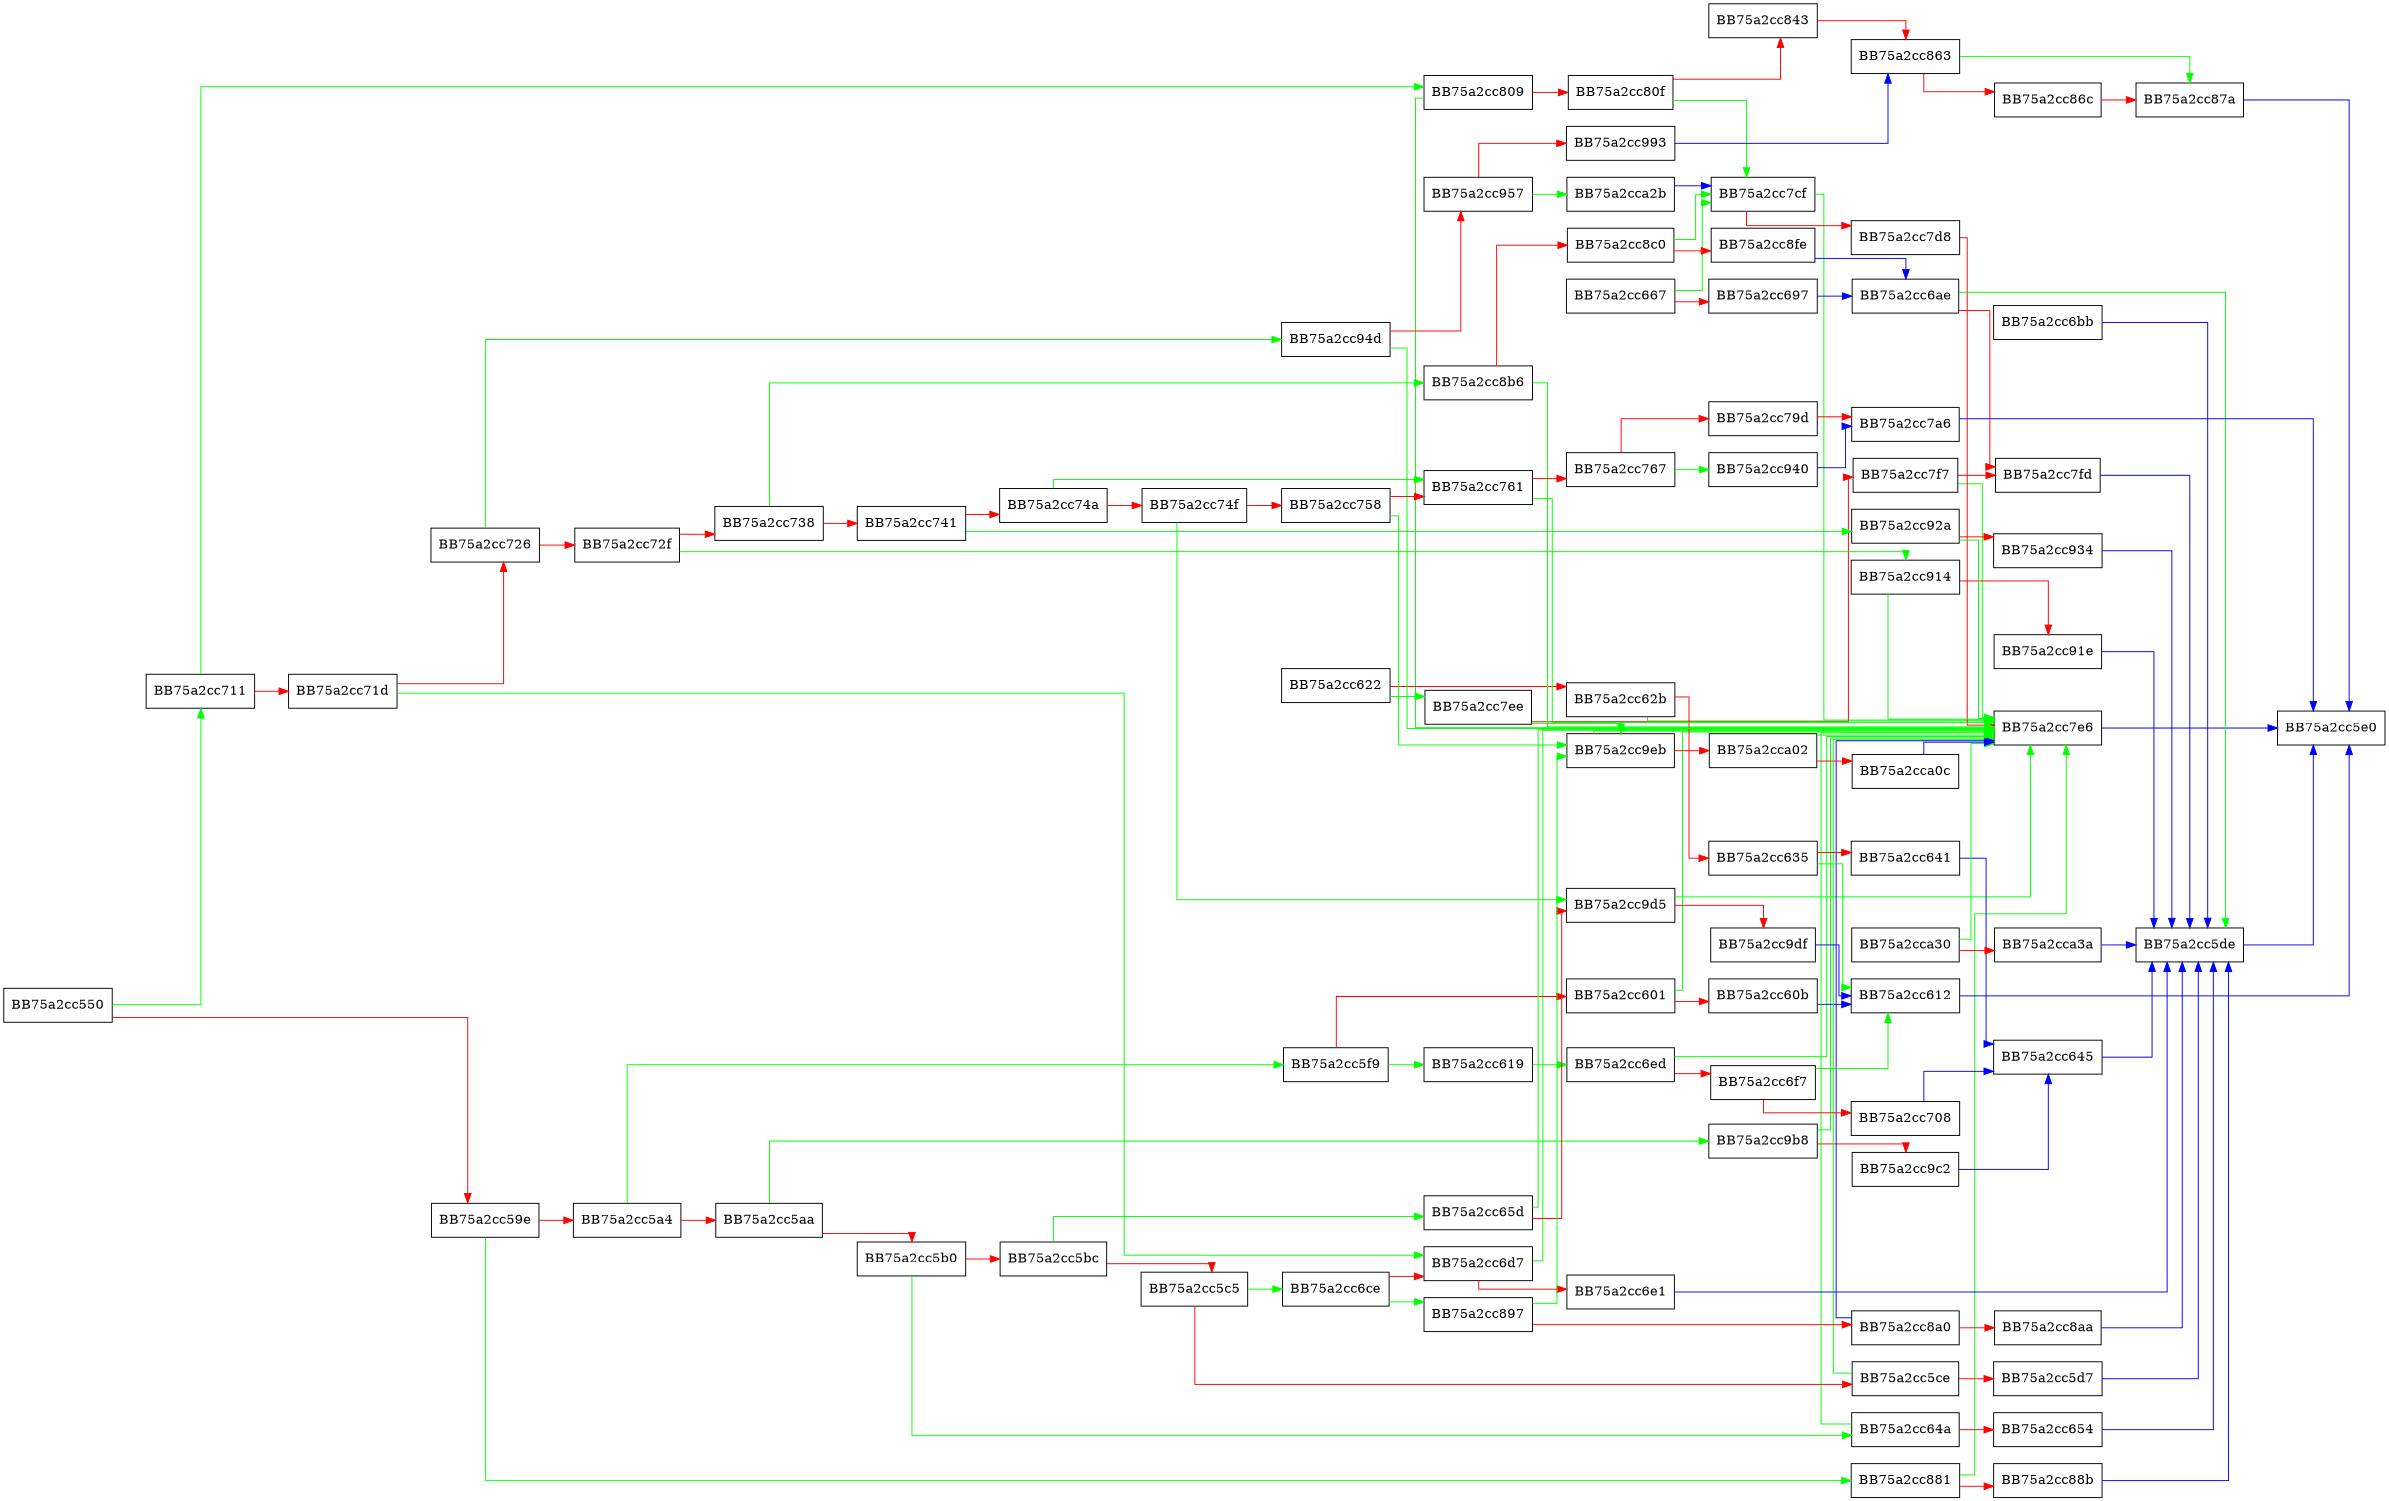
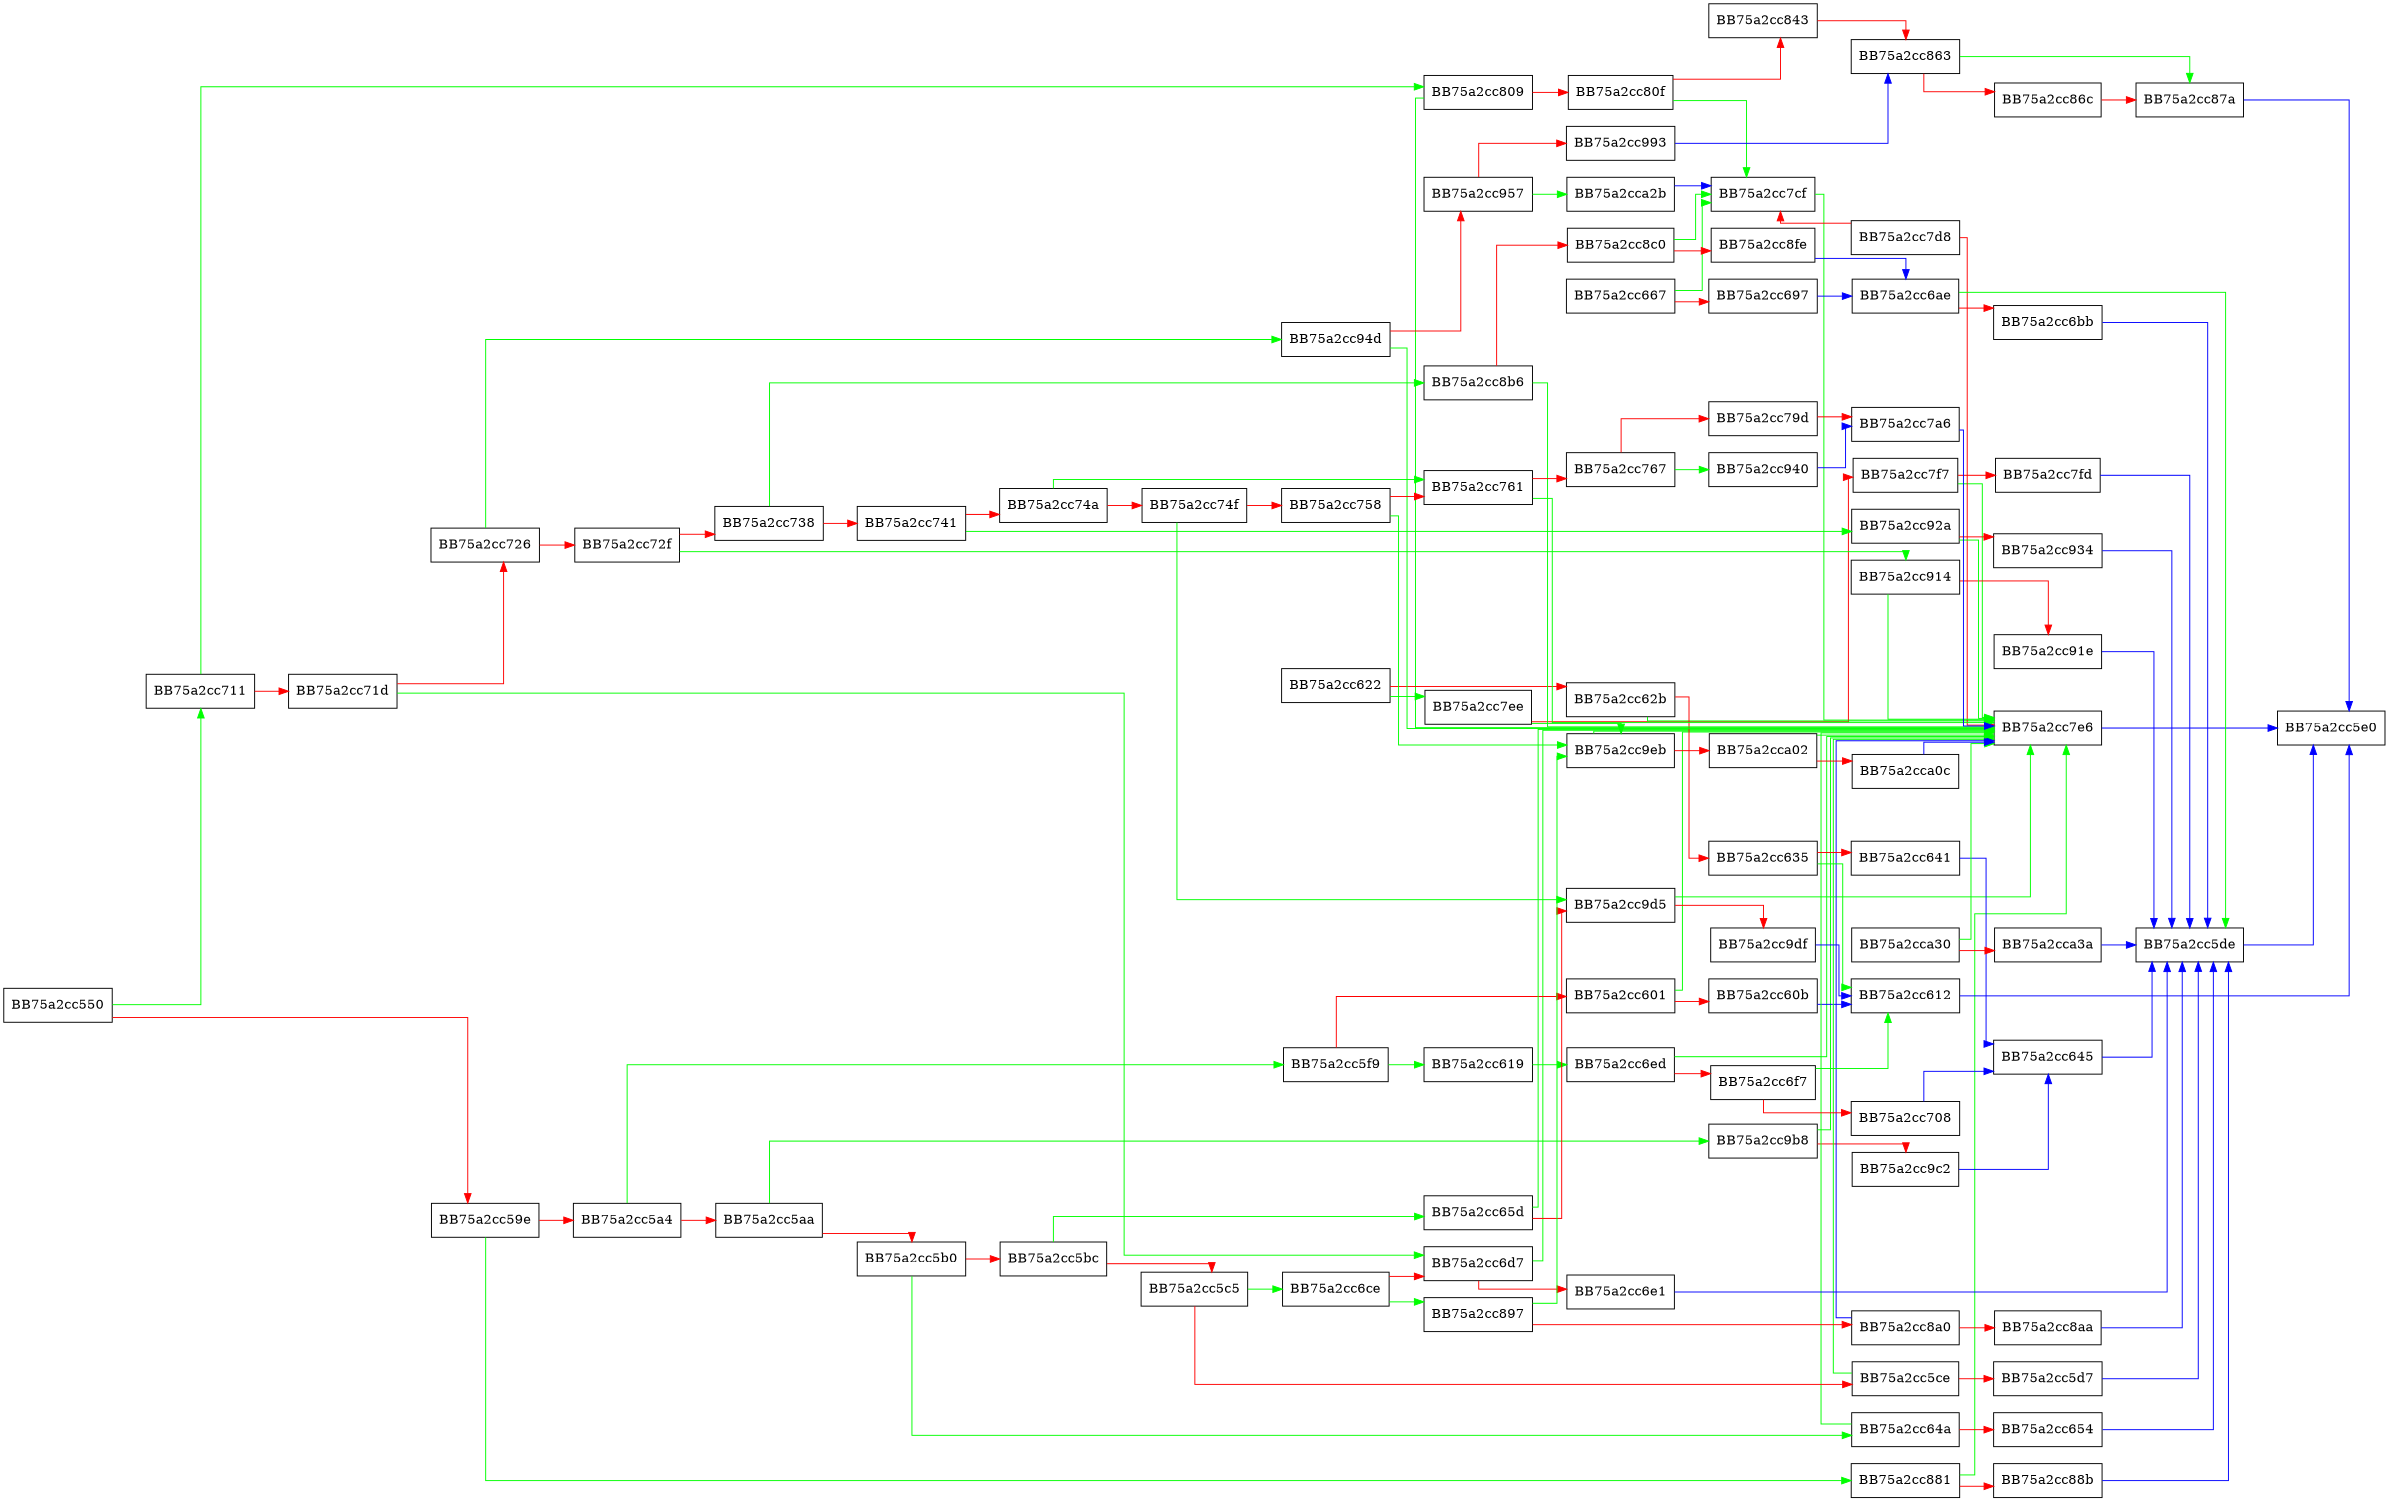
edge "BB75a2cc7cf" -> "BB75a2cc7d8": reversed
edge "BB75a2cc6ae" -> "BB75a2cc7fd": now "BB75a2cc6ae" -> "BB75a2cc6bb"
edge "BB75a2cc7a6" -> "BB75a2cc5e0": now "BB75a2cc7a6" -> "BB75a2cc7e6"
